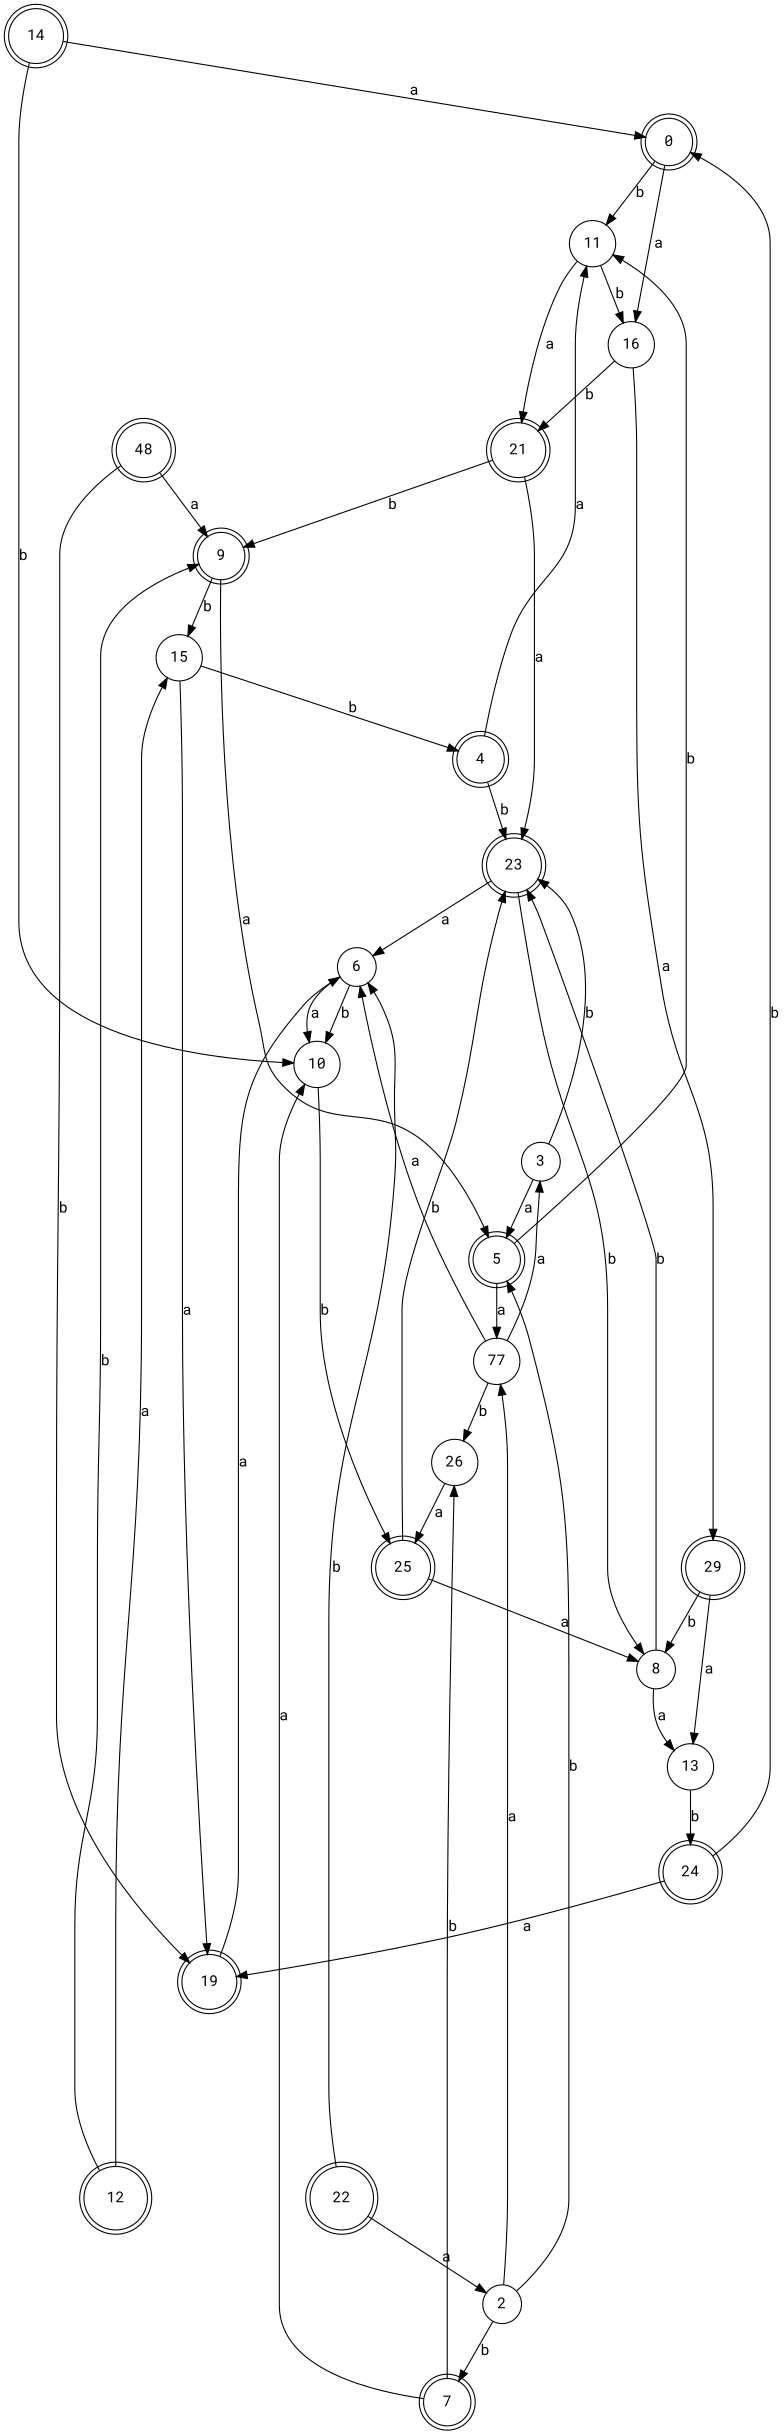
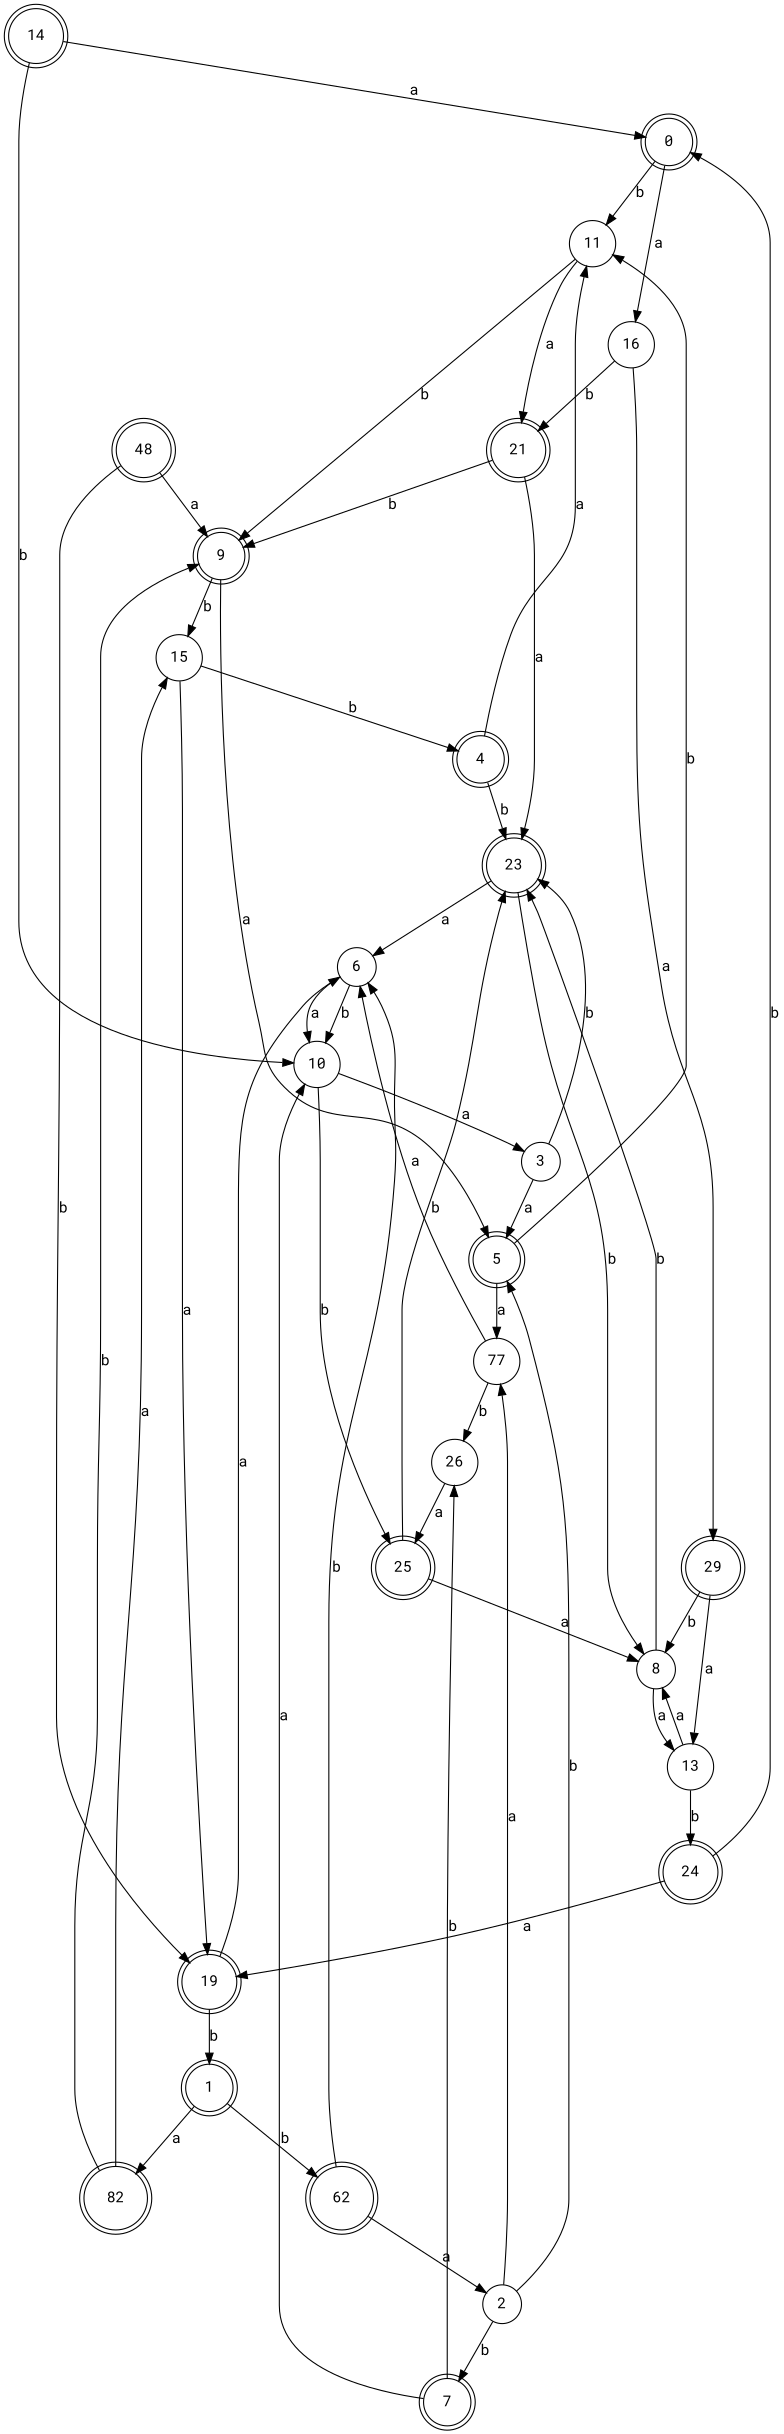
edge "11" -> "16": now "11" -> "9"
edge "77" -> "3": now "10" -> "3"
edge "13" -> "8": added, label "a"
node "1": added
node "12": label "12" -> "82"
node "22": label "22" -> "62"
